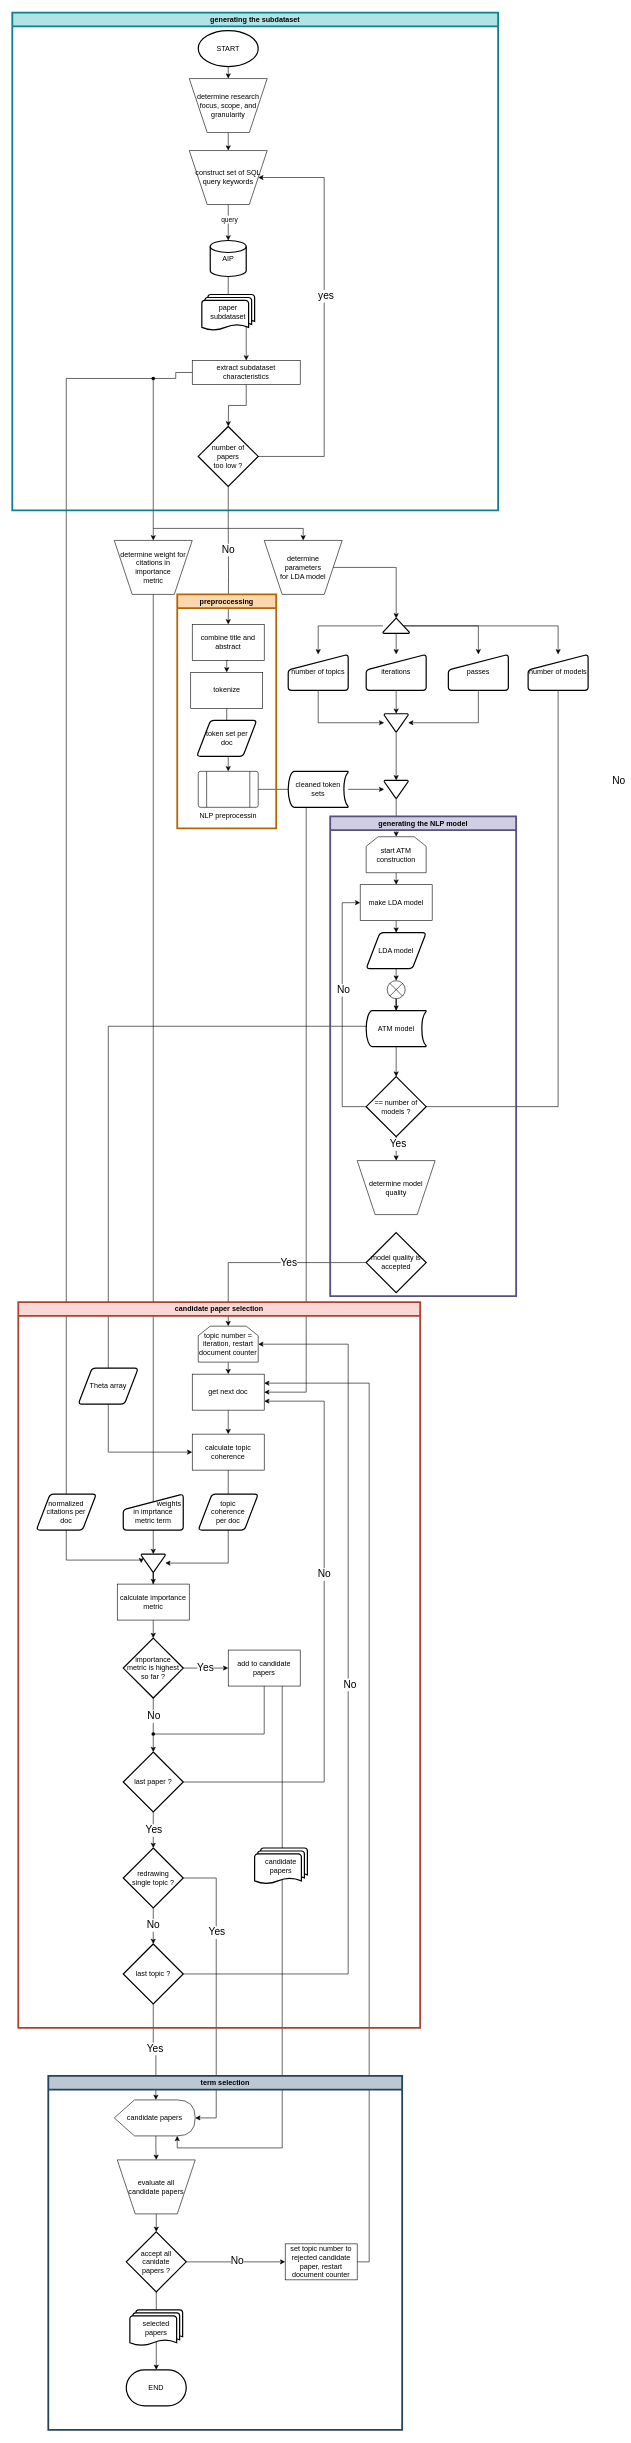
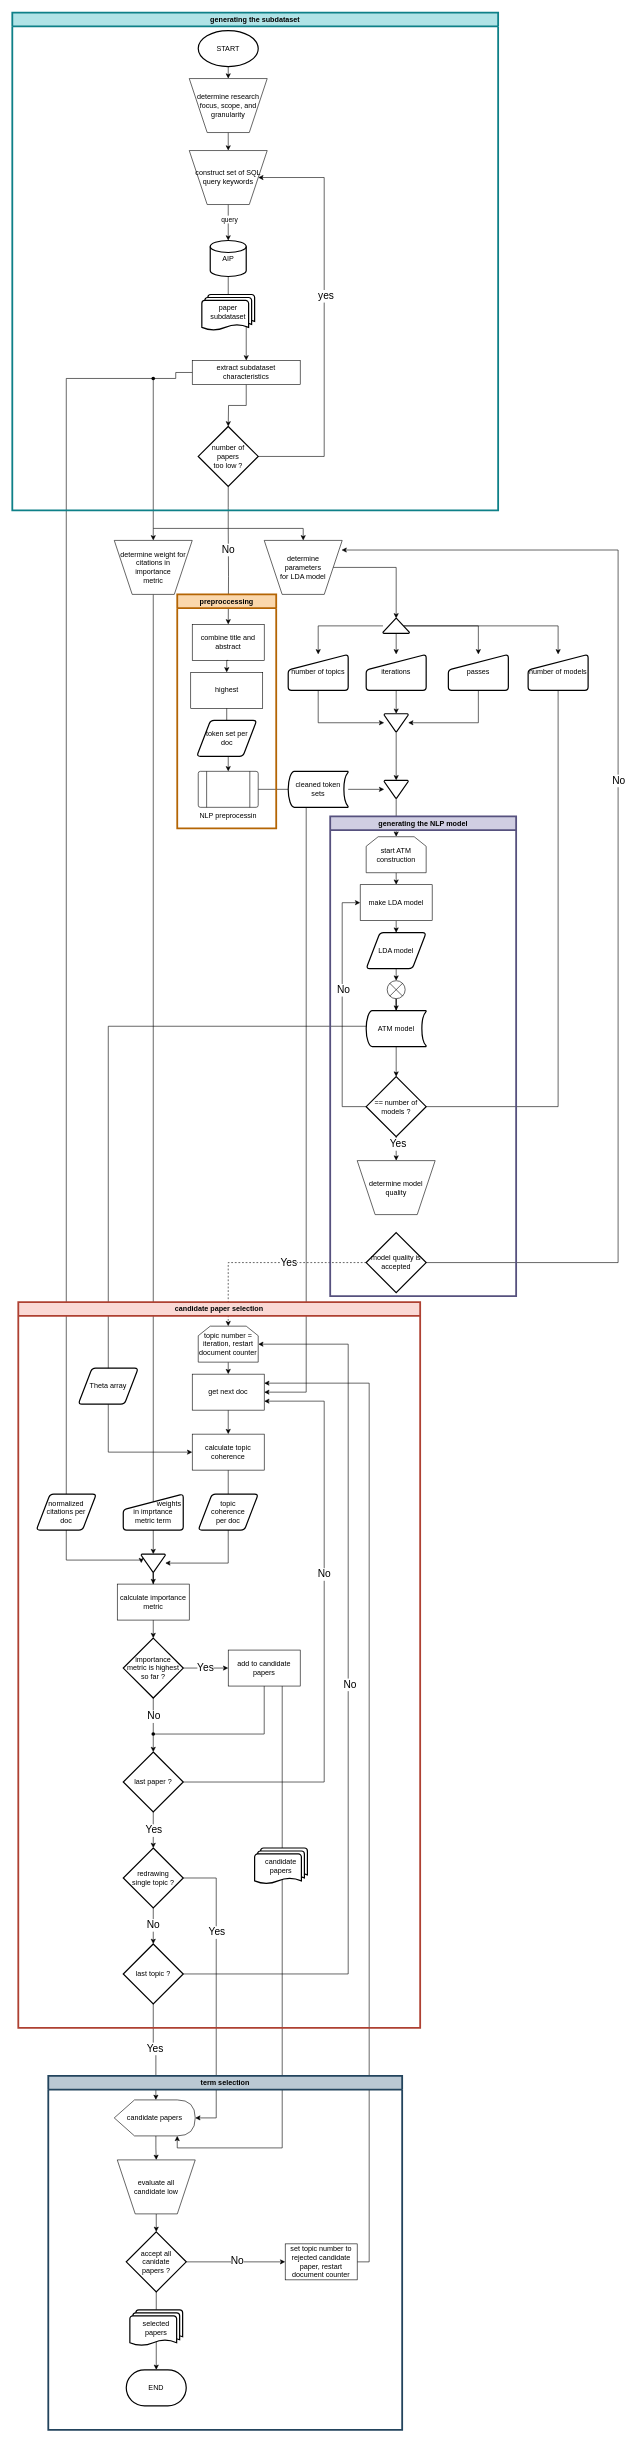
node "tokenize": label "tokenize" -> "highest"
edge "model quality is accepted" -> "topic number = iteration, restart document counter": style solid -> dashed
edge "model quality is accepted" -> "determine parameters for LDA model": added
node "evaluate all candidate papers": label "evaluate all candidate papers" -> "evaluate all candidate low"
